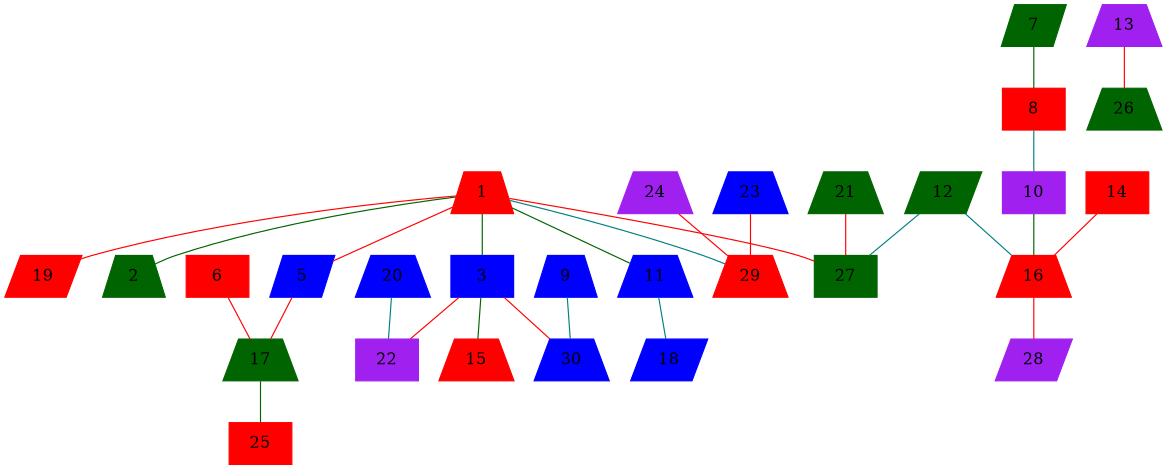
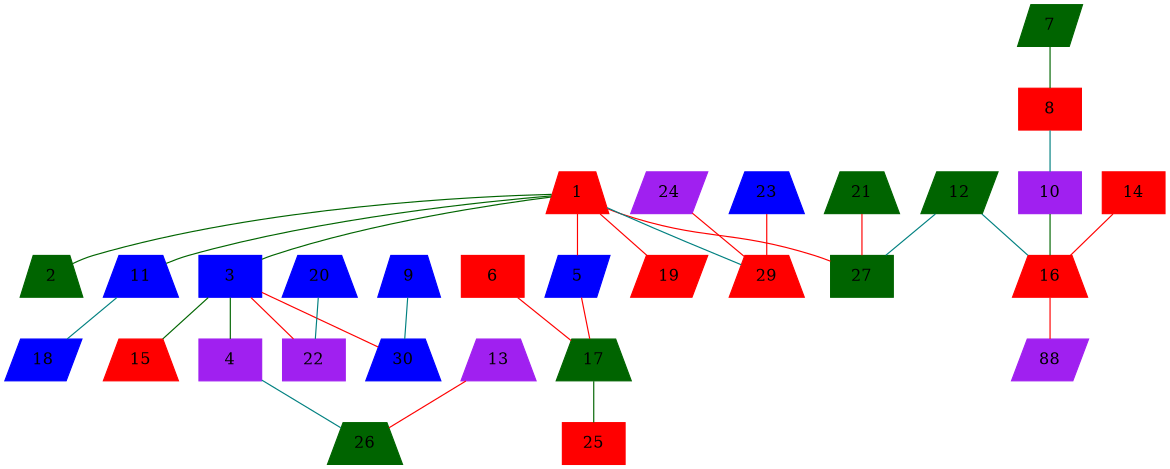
node "24": shape trapezium -> parallelogram
node "4": added
node "28": label "28" -> "88"
